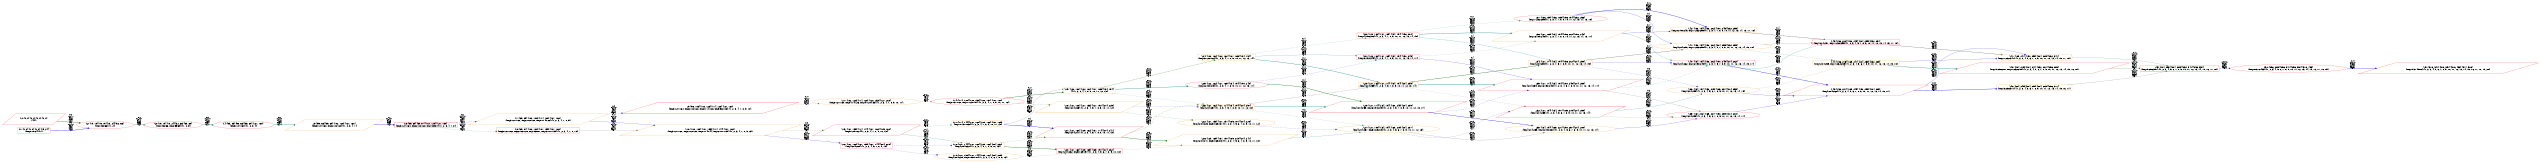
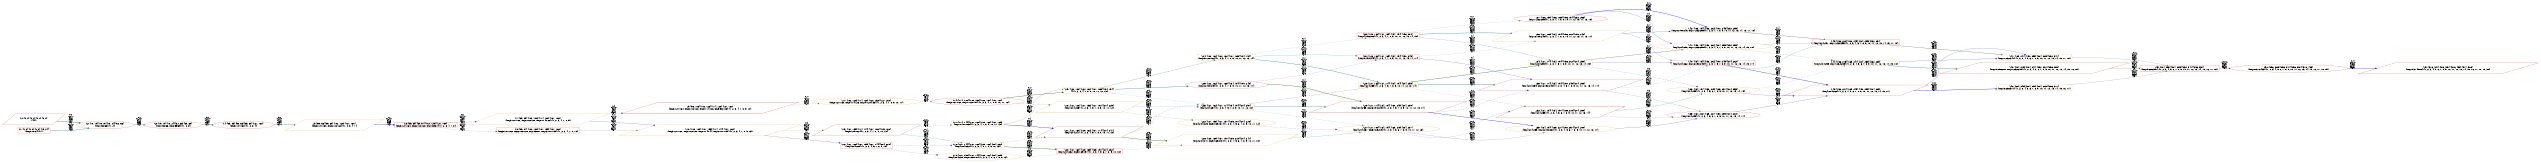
edge "S1: [0, 0] [0, 0] [0, 0] [19, 24] {T0J0:19-24}{1}" -> "S2: [19, 19] [19, 19] [19, 24] [52, 66] {T0J1:52-66}{1, 2}": color blue -> teal
